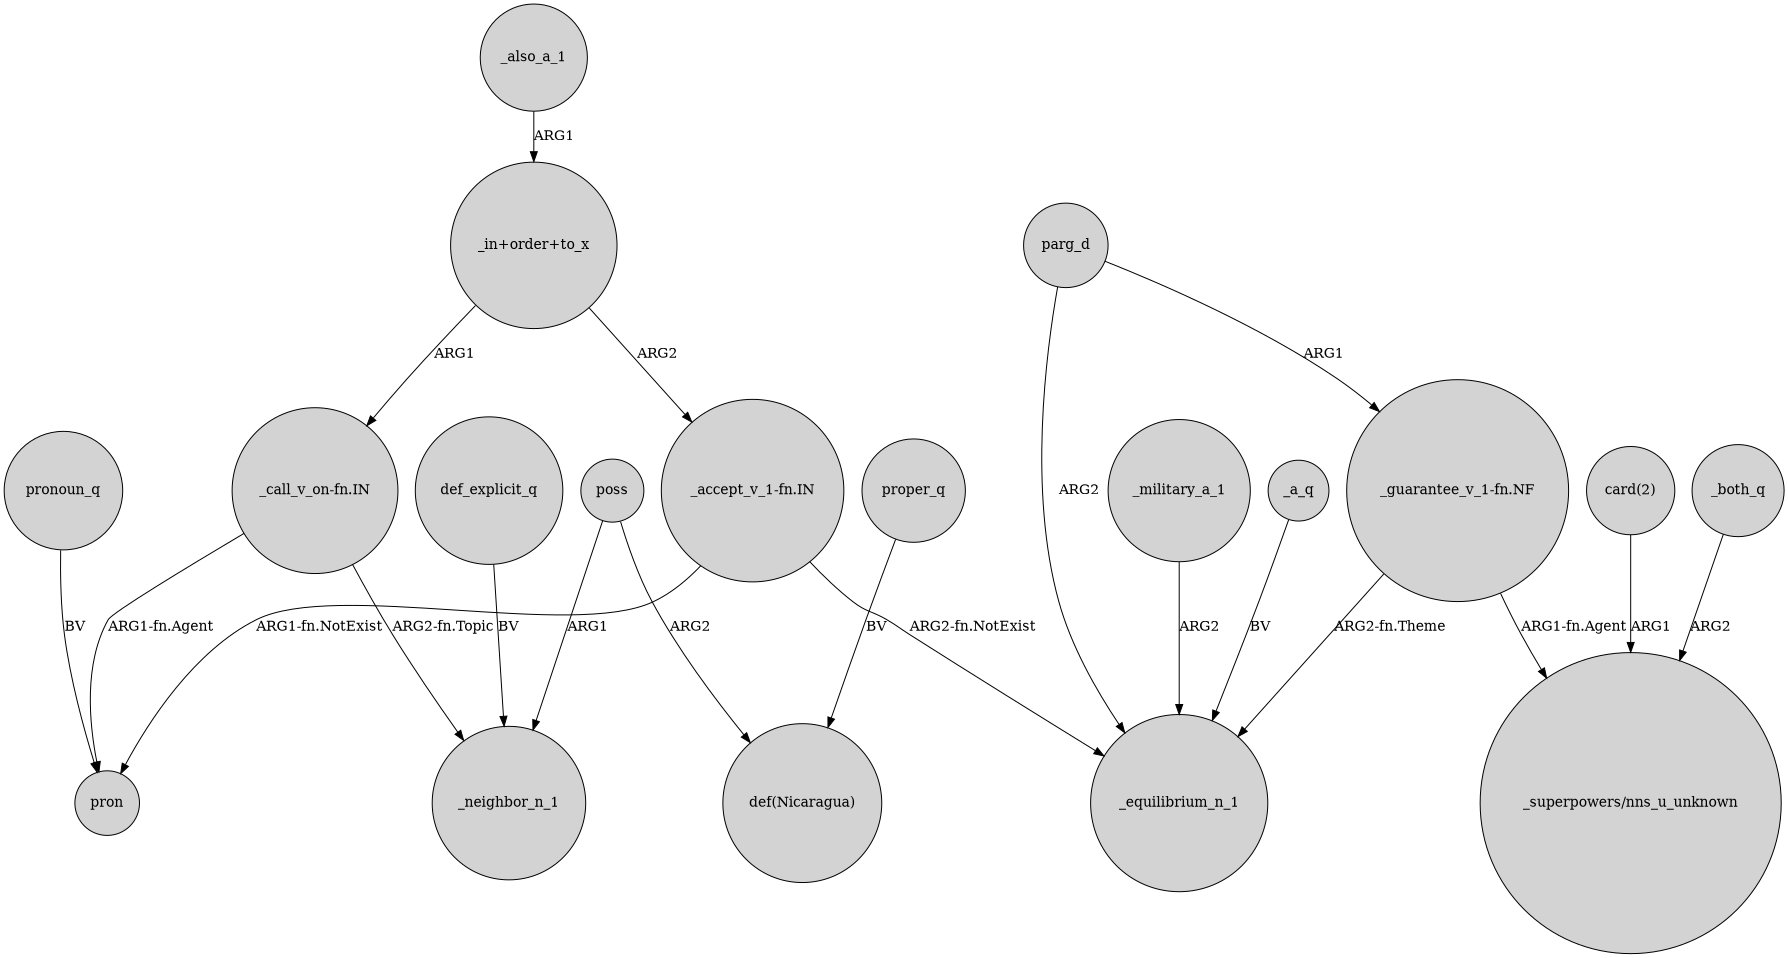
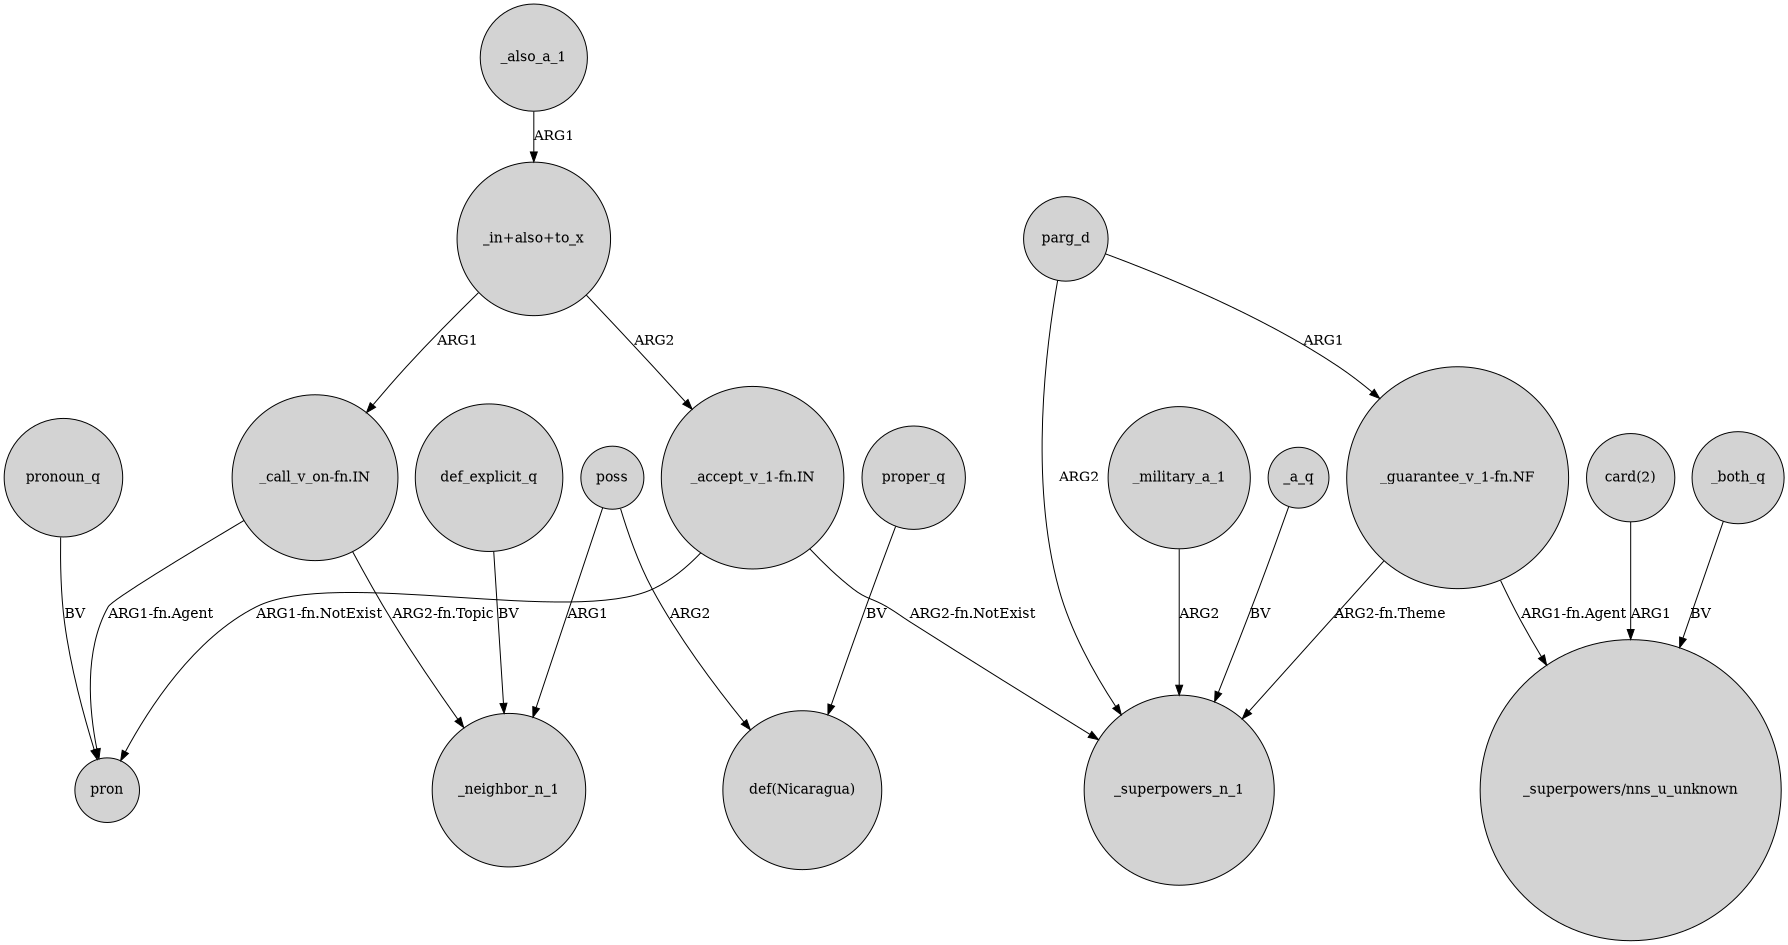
node "_in+order+to_x": label "_in+order+to_x" -> "_in+also+to_x"
edge "_both_q" -> "_superpowers/nns_u_unknown": label "ARG2" -> "BV"
node "_equilibrium_n_1": label "_equilibrium_n_1" -> "_superpowers_n_1"
